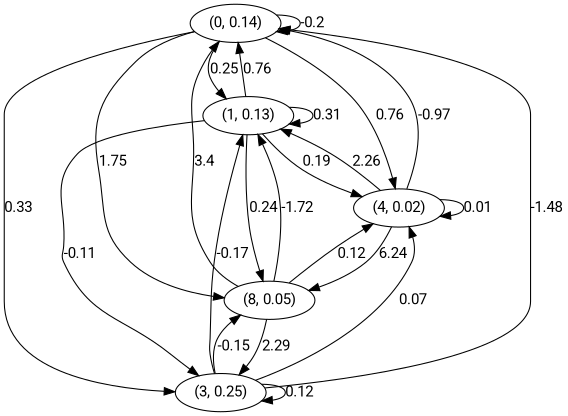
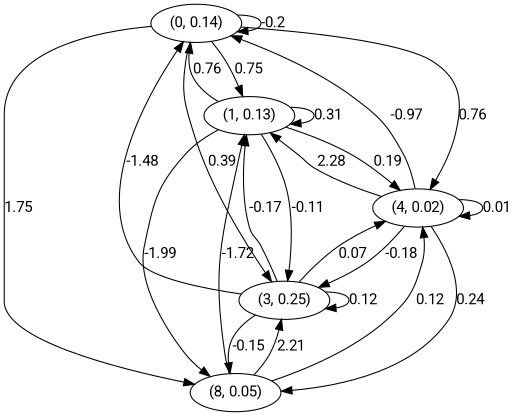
edge "(0, 0.14)" -> "(1, 0.13)": label "0.25" -> "0.75"
edge "(4, 0.02)" -> "(1, 0.13)": label "2.26" -> "2.28"
edge "(8, 0.05)" -> "(0, 0.14)": removed, label "3.4"
edge "(0, 0.14)" -> "(3, 0.25)": label "0.33" -> "0.39"
edge "(1, 0.13)" -> "(8, 0.05)": label "0.24" -> "-1.99"
edge "(4, 0.02)" -> "(8, 0.05)": label "6.24" -> "0.24"
edge "(4, 0.02)" -> "(3, 0.25)": added, label "-0.18"
edge "(8, 0.05)" -> "(3, 0.25)": label "2.29" -> "2.21"
